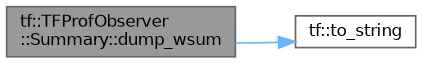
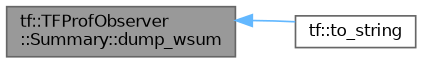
edge "tf::TFProfObserver ::Summary::dump_wsum" -> "tf::to_string": reversed
